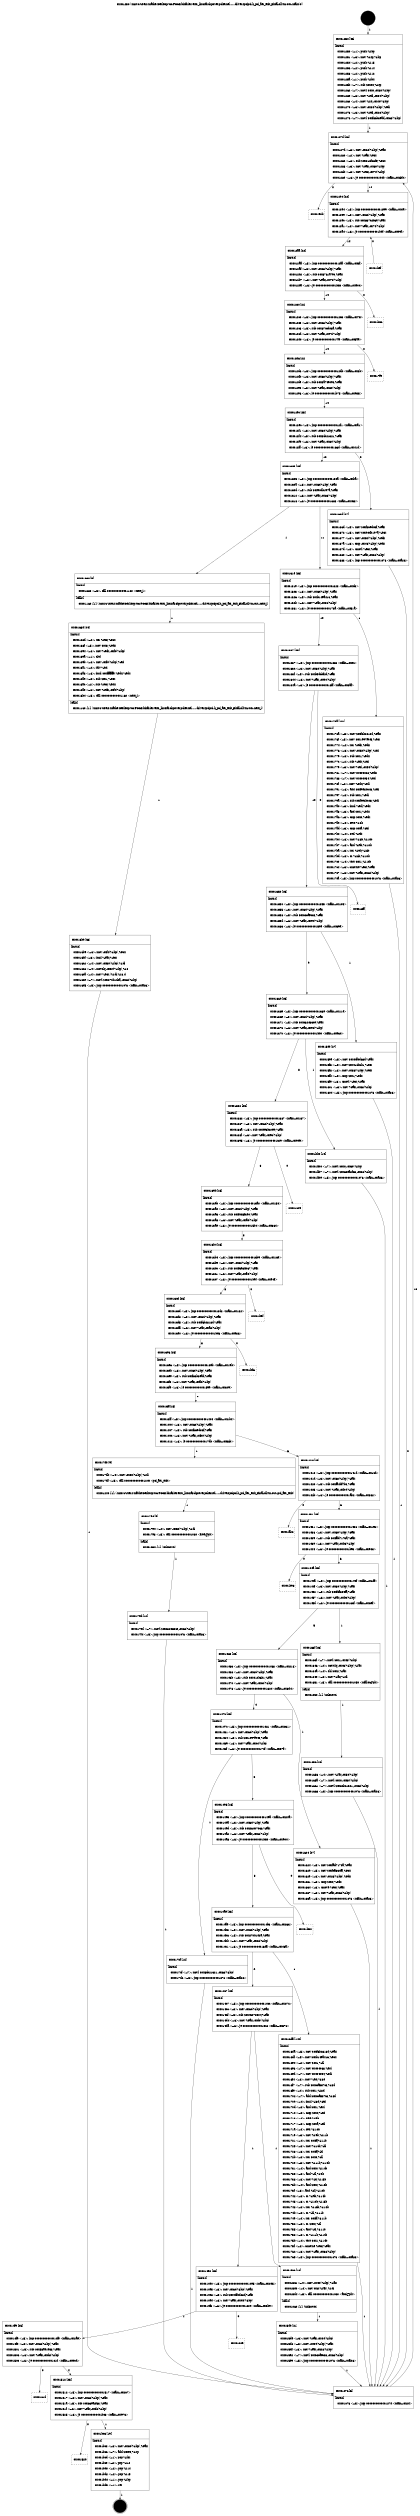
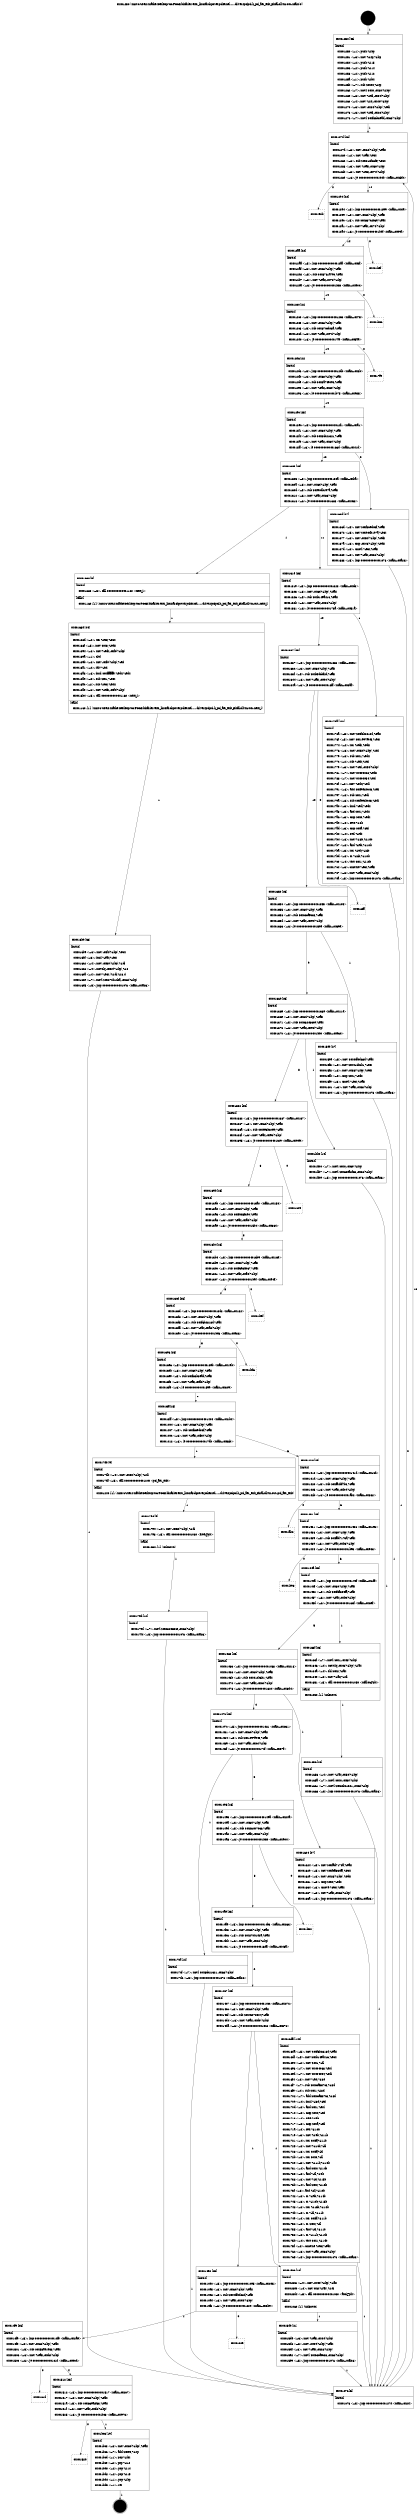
edge "0x401bef" -> "0x401294 [22]": reversed
edge "0x4014ae [25]" -> "0x4016da [144]": removed, label "1"
